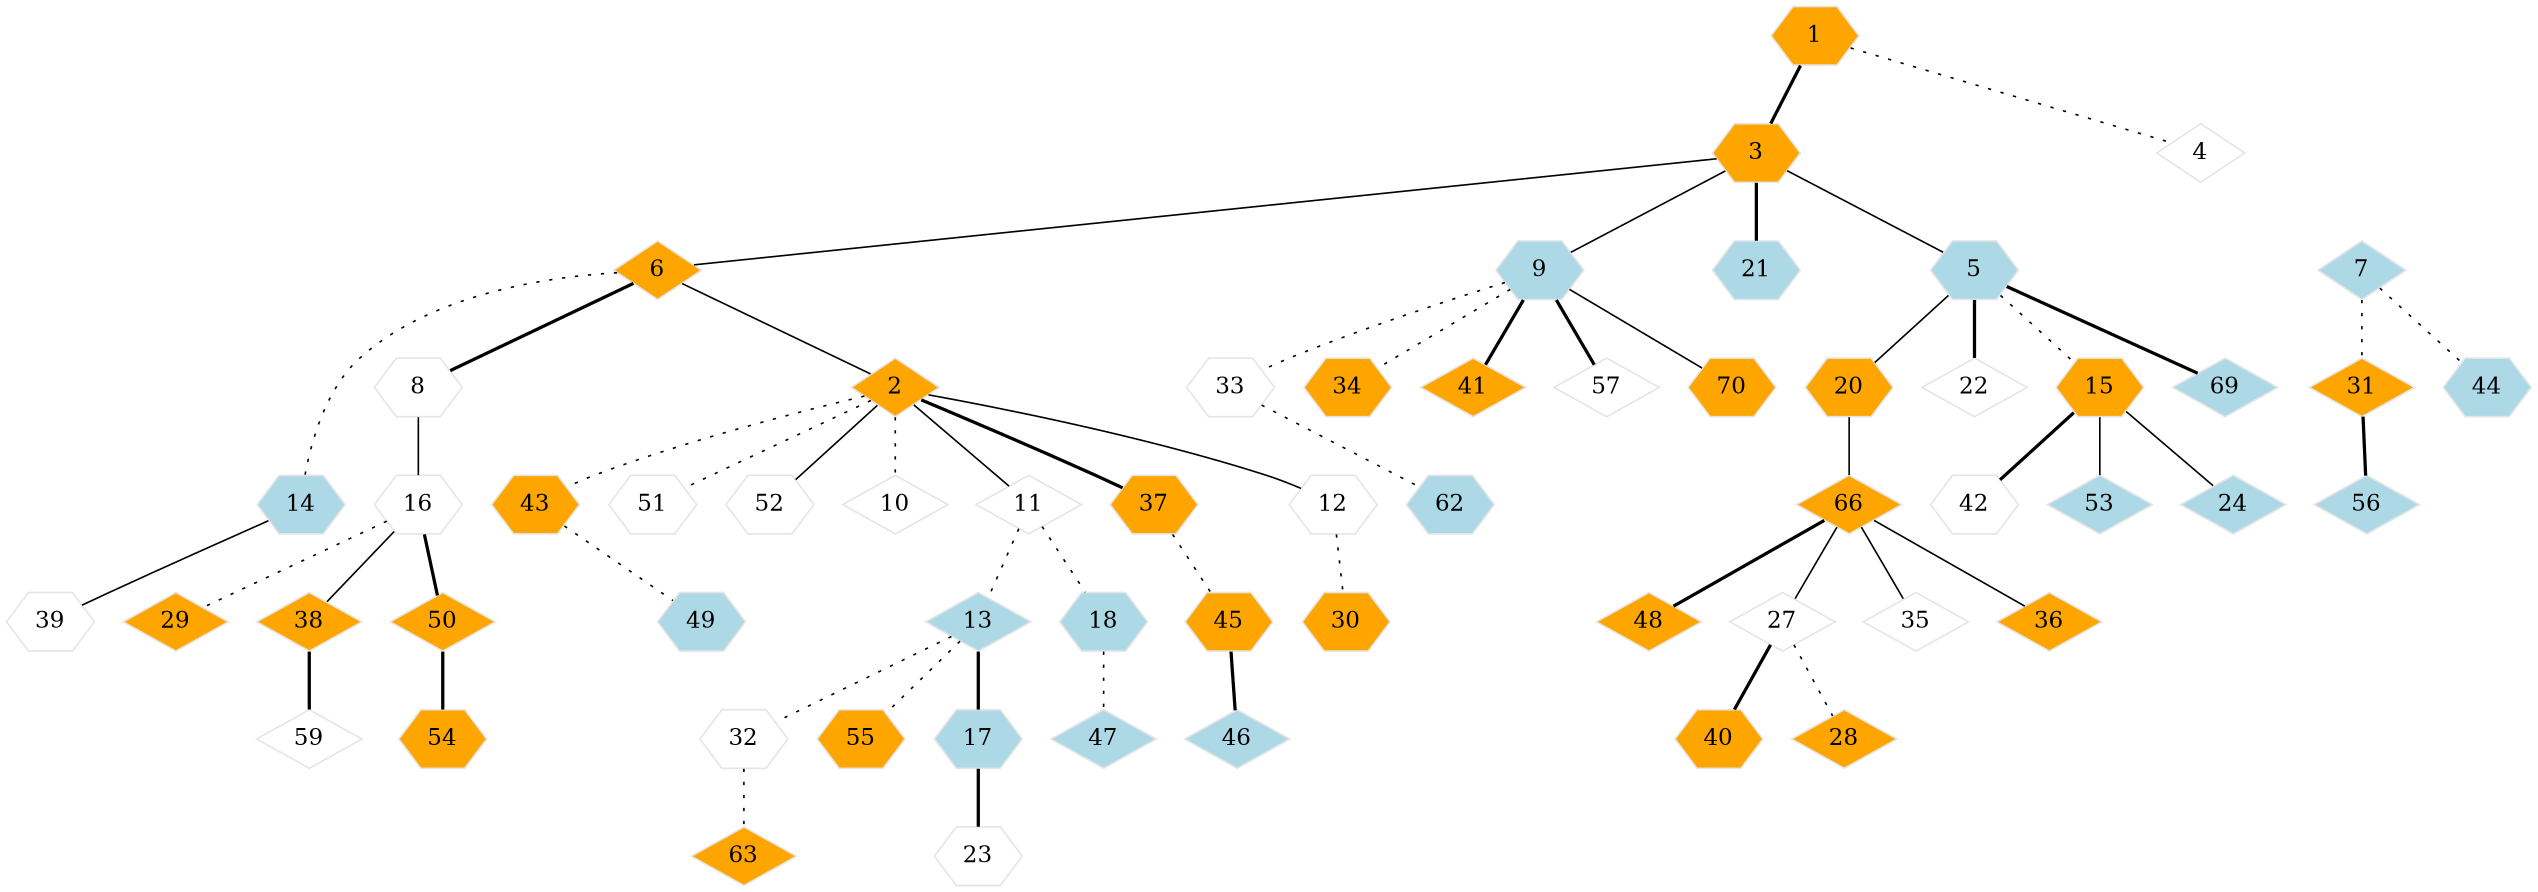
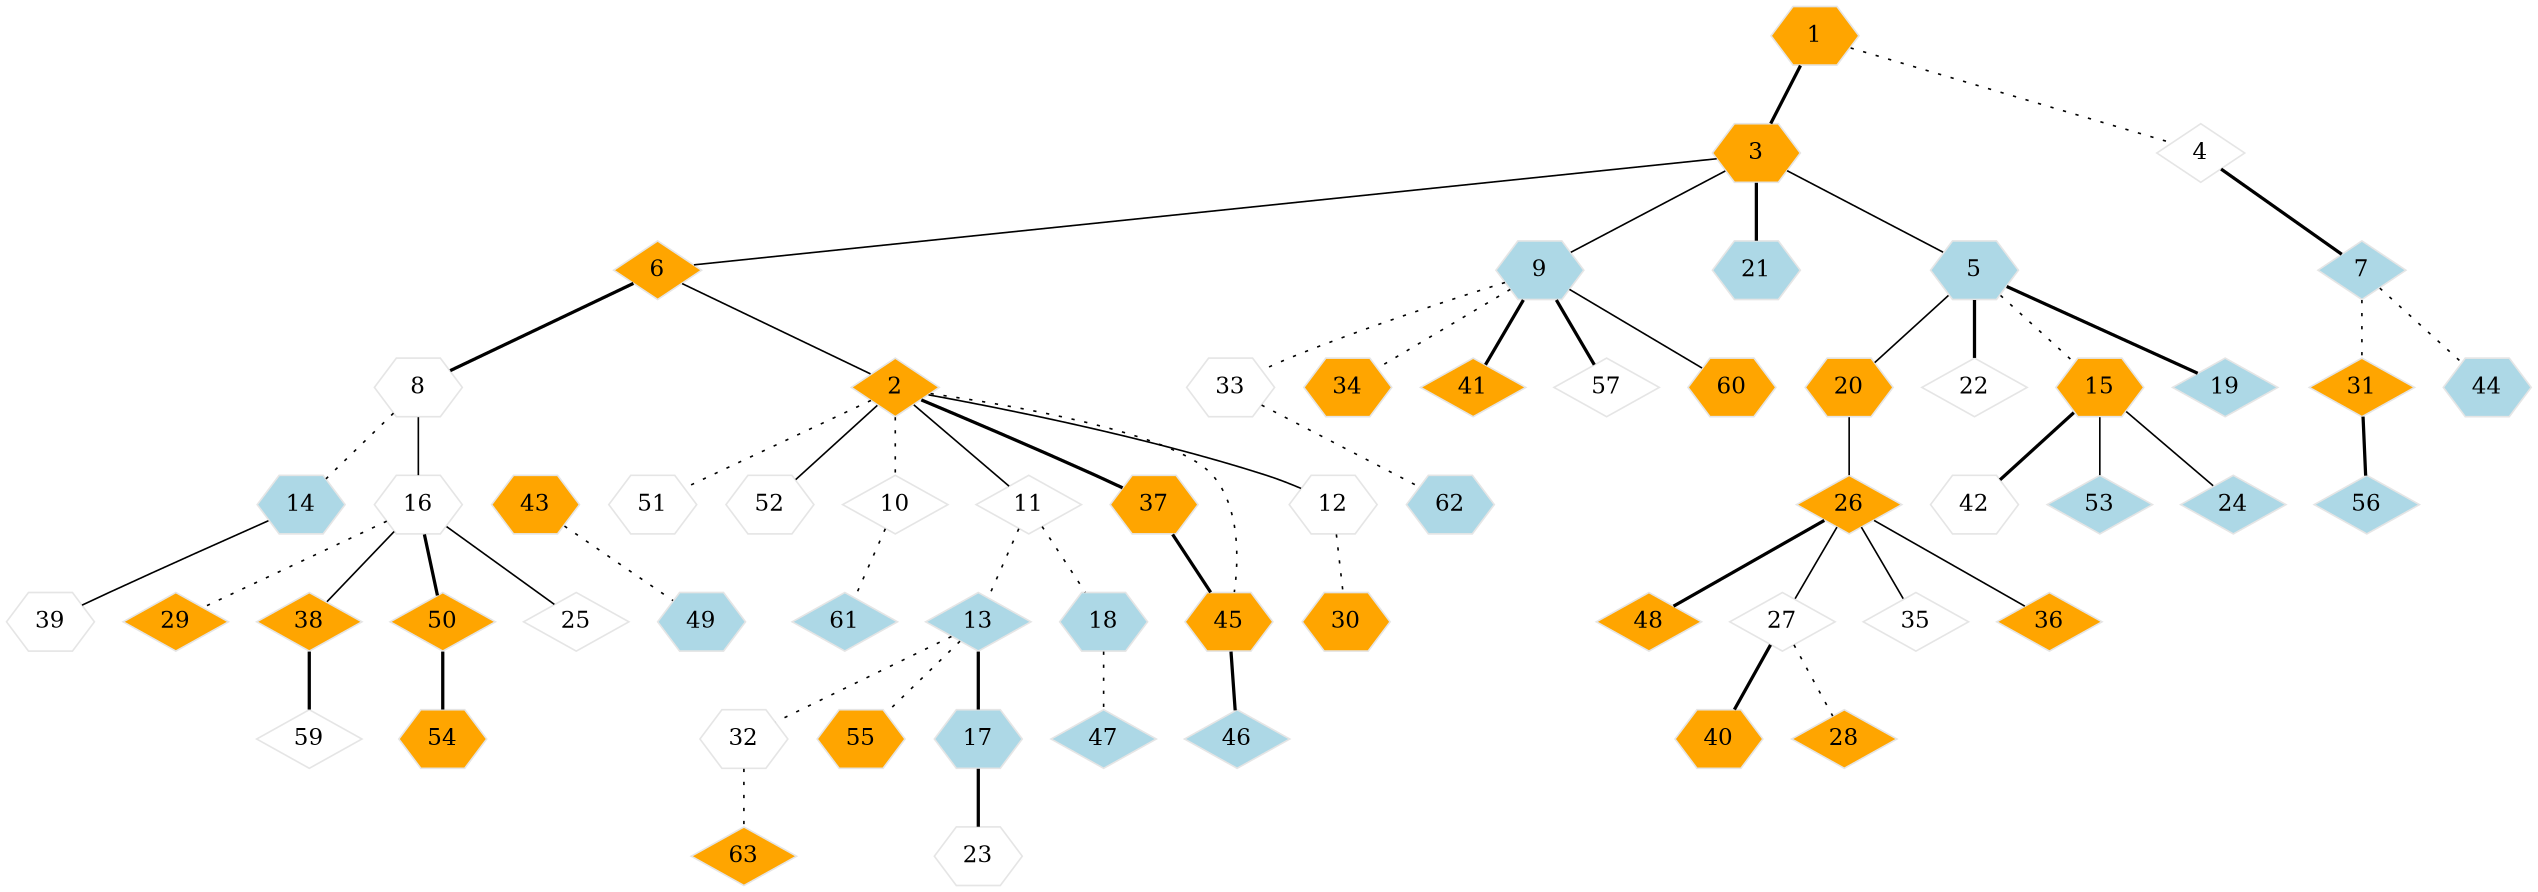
edge "4" -- "7": added
edge "6" -- "14": now "8" -- "14"
node "70": label "70" -> "60"
node "69": label "69" -> "19"
edge "2" -- "43": now "2" -- "45"
node "66": label "66" -> "26"
edge "37" -- "45": style dotted -> bold
node "25": added
node "61": added
